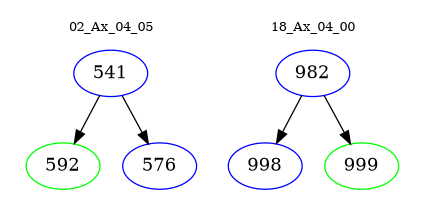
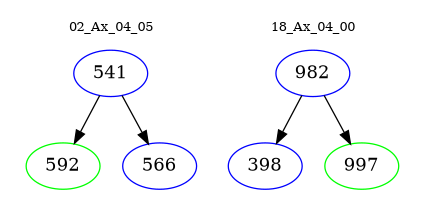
node "576": label "576" -> "566"
node "998": label "998" -> "398"
node "999": label "999" -> "997"
